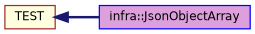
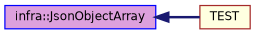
edge "infra::JsonObjectArray" -> "TEST": reversed
